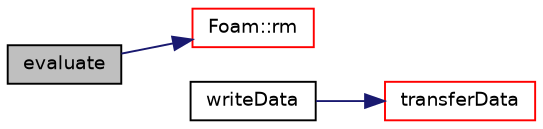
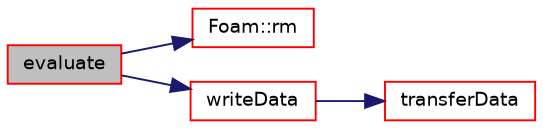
node "evaluate": color black -> red
edge "evaluate" -> "writeData": added
node "writeData": color black -> red
